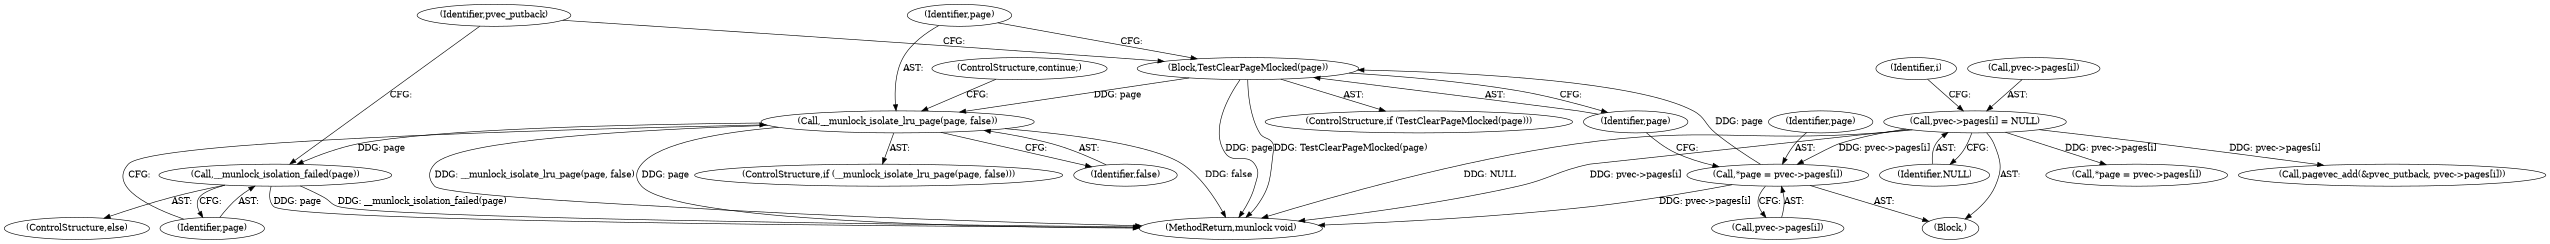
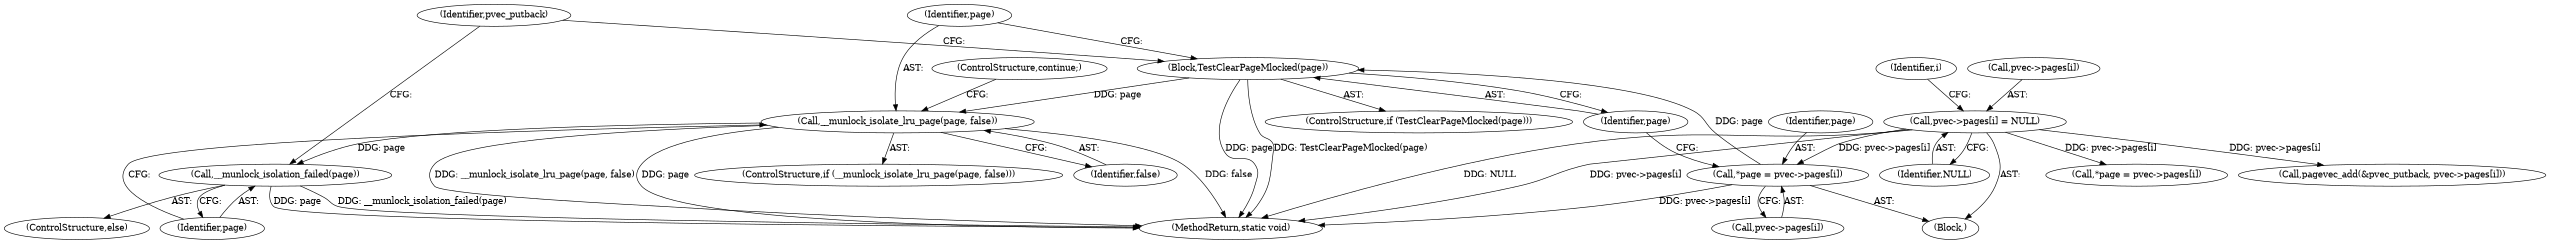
node "(MethodReturn,munlock void)": label "(MethodReturn,munlock void)" -> "(MethodReturn,static void)"
